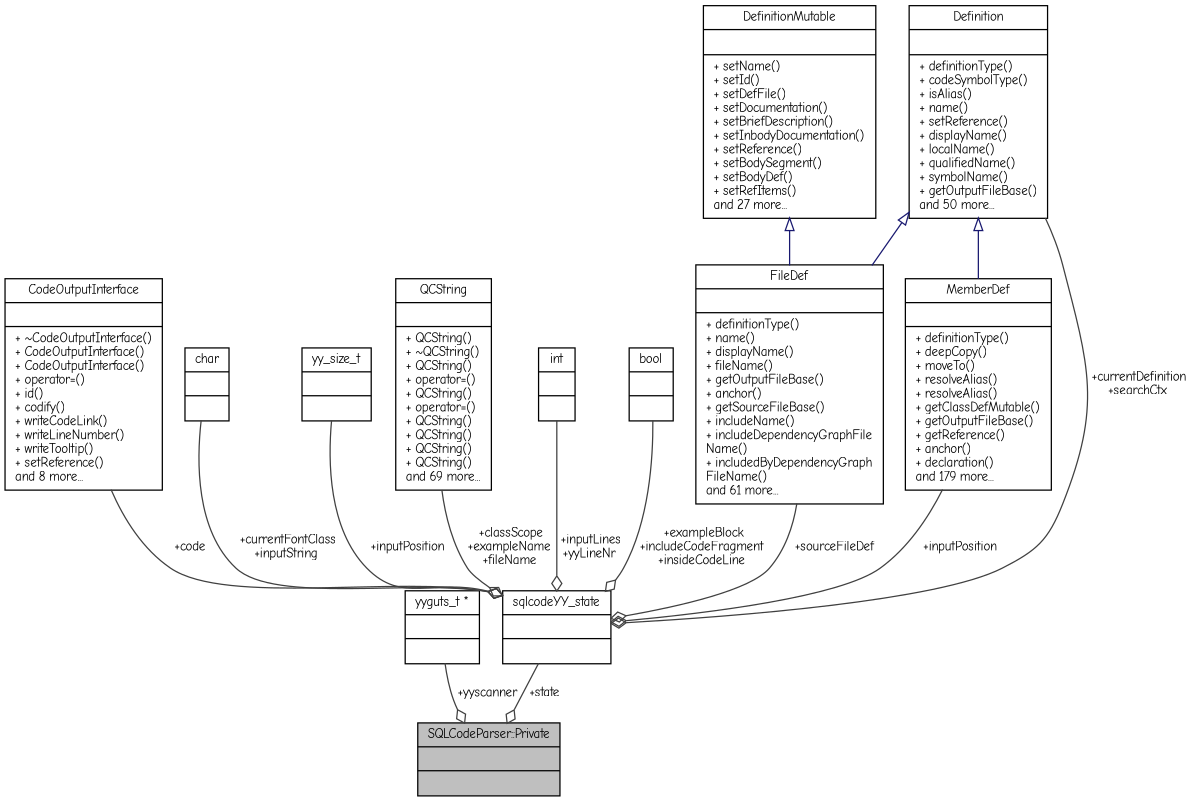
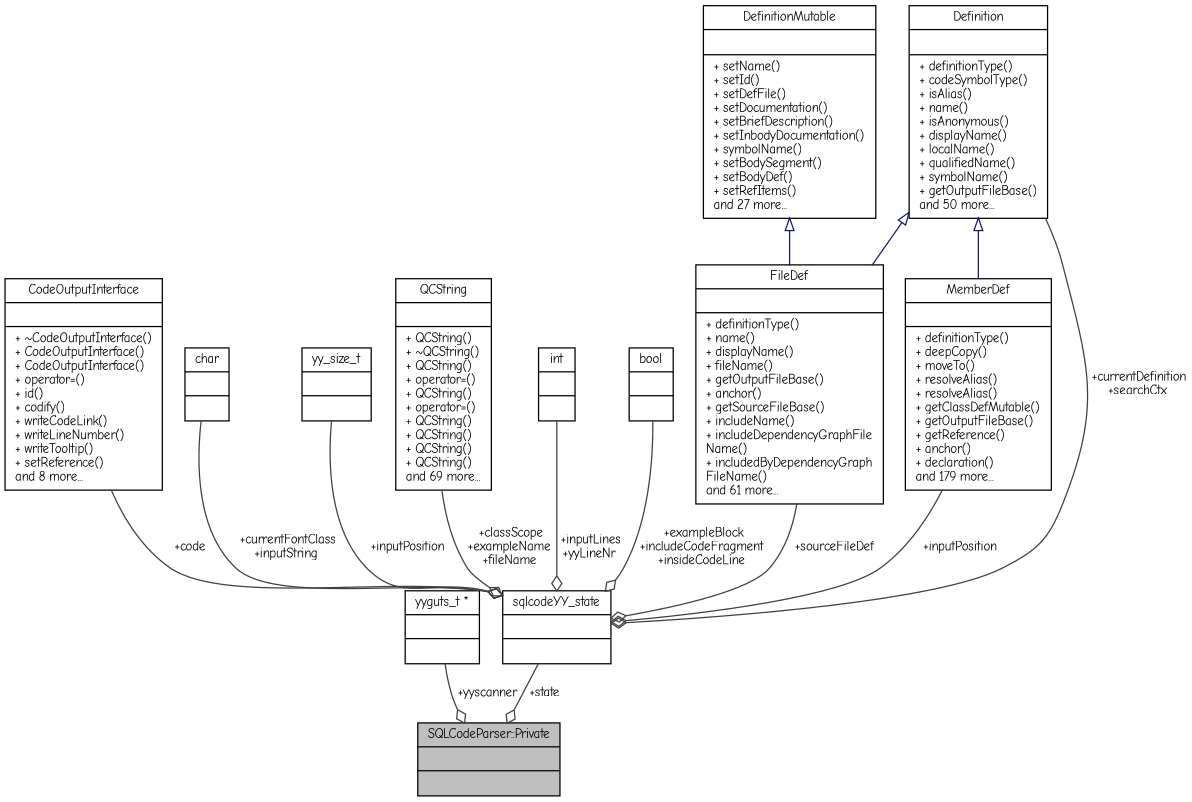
node "Definition": text "+ setReference()" -> "+ isAnonymous()"
node "DefinitionMutable": text "+ setReference()" -> "+ symbolName()"
